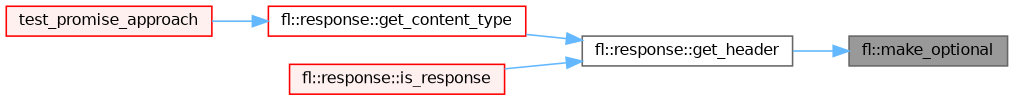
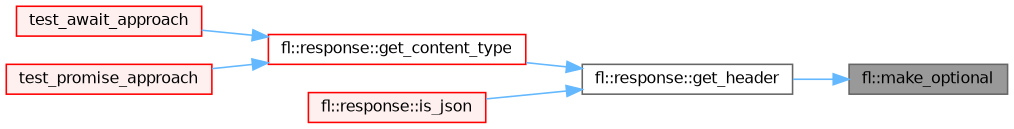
node "test_await_approach": added
node "fl::response::is_response": label "fl::response::is_response" -> "fl::response::is_json"
